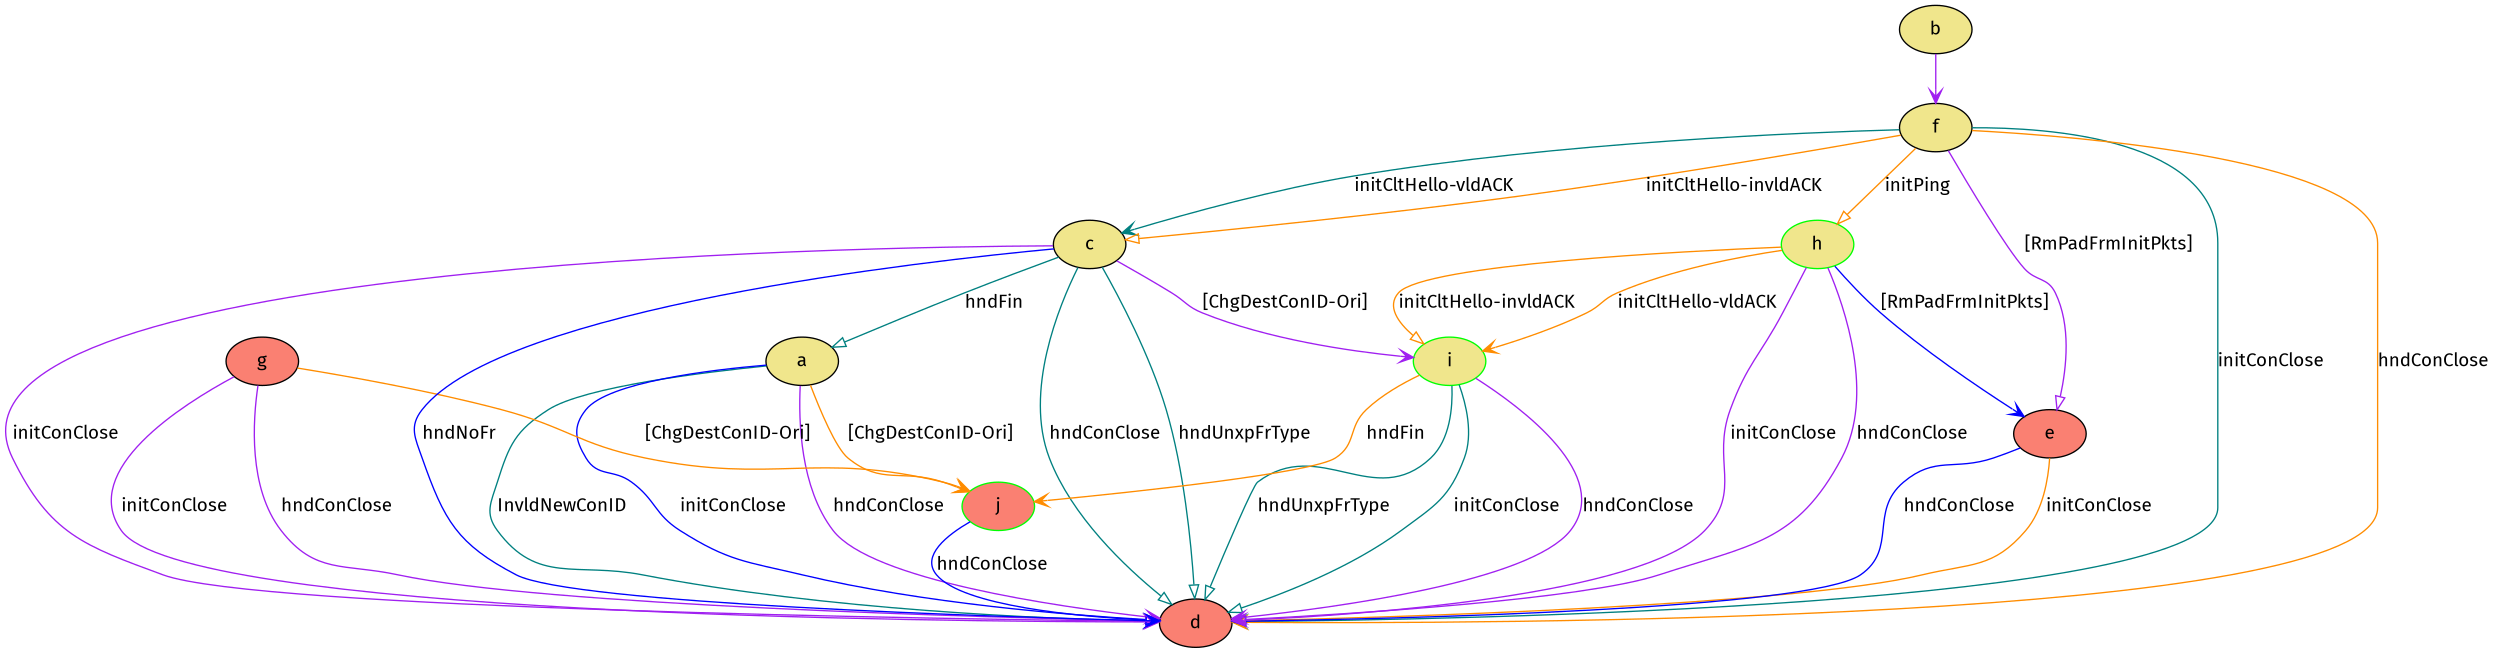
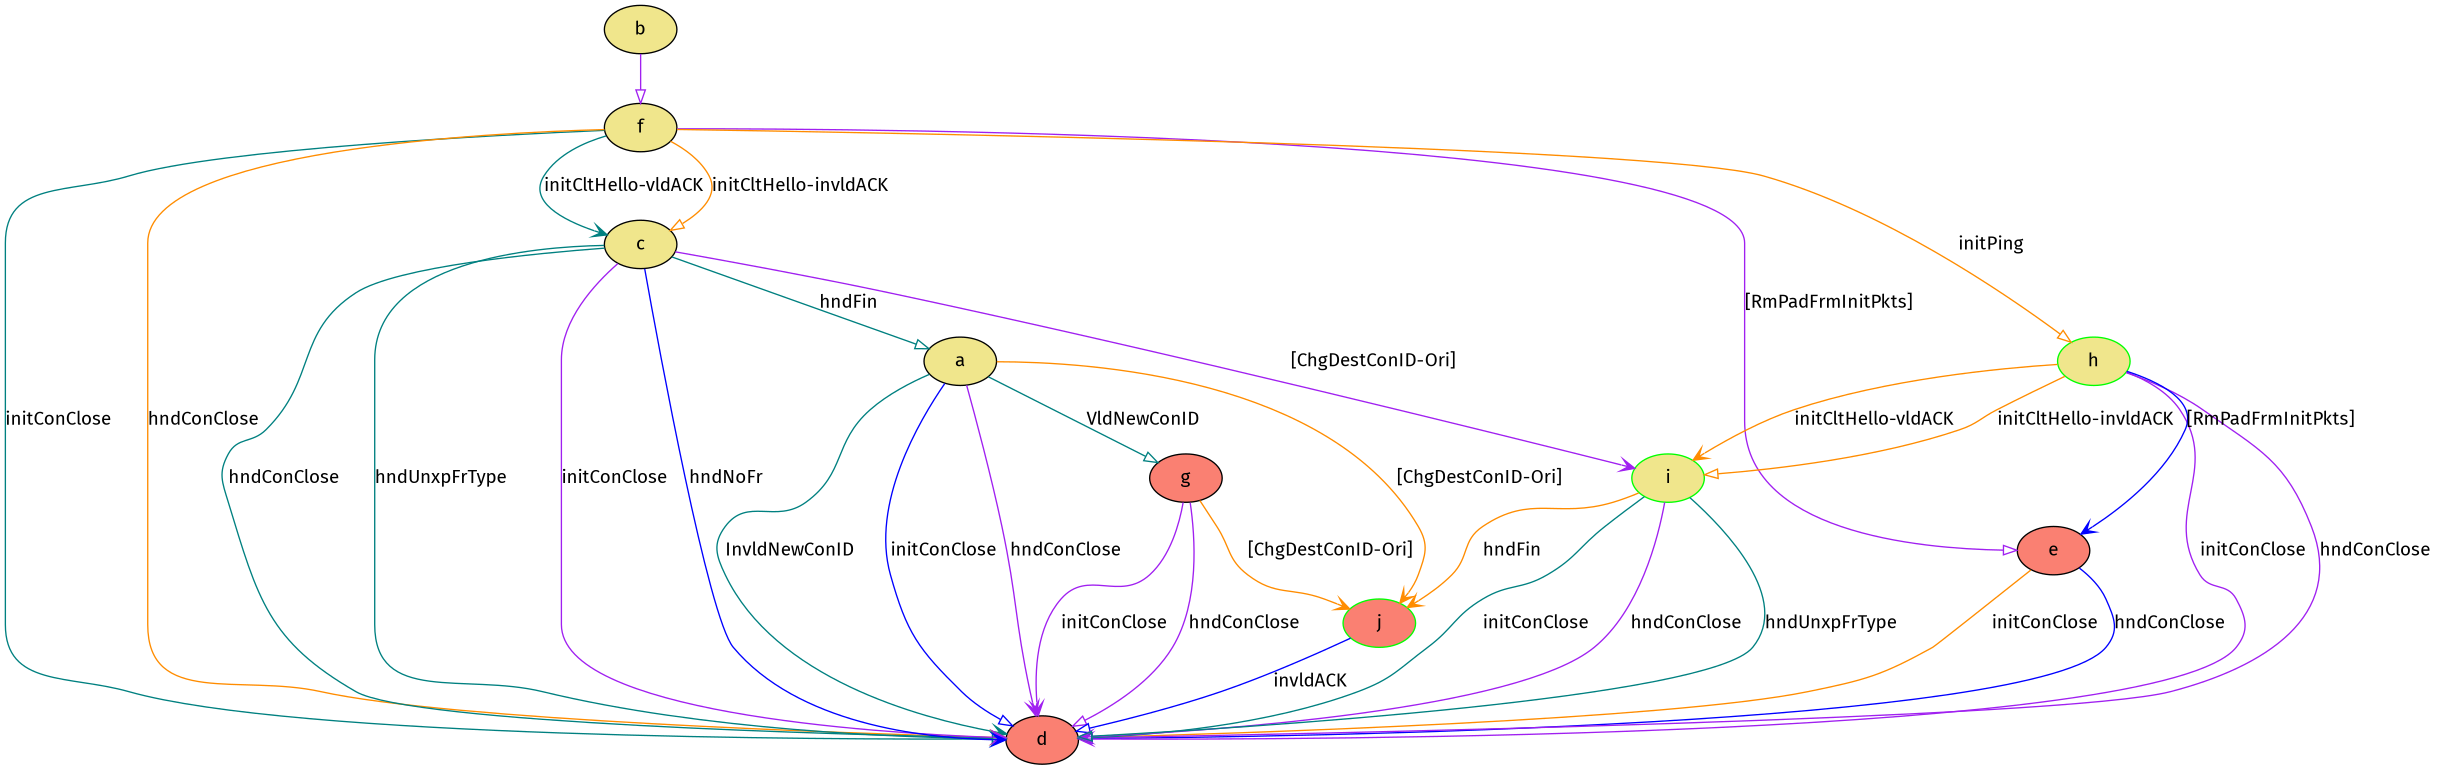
edge "b" -> "f": arrowhead vee -> onormal
edge "a" -> "g": added, label "VldNewConID"
edge "j" -> "d": label "hndConClose " -> "invldACK "
